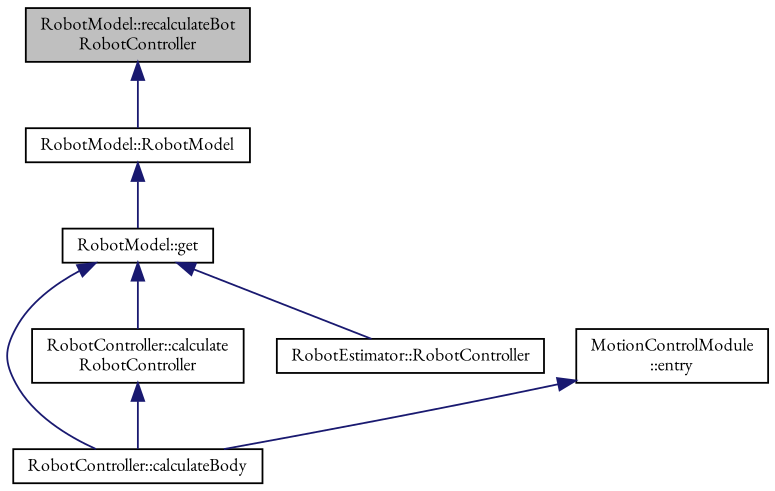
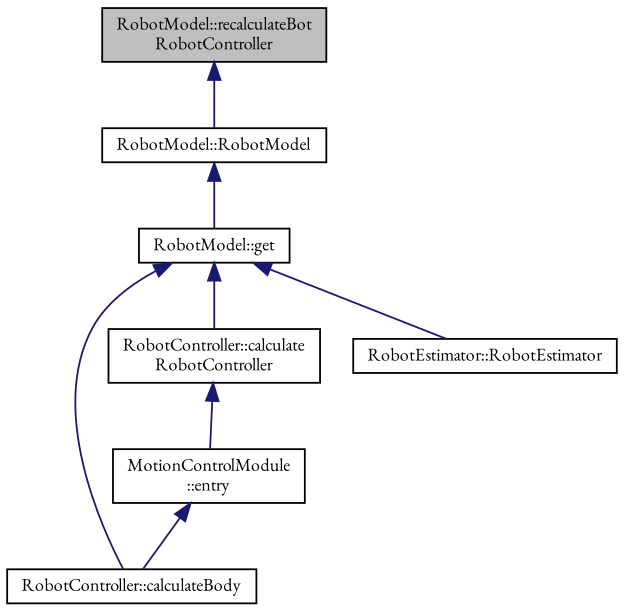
node "RobotEstimator::RobotController": label "RobotEstimator::RobotController" -> "RobotEstimator::RobotEstimator"
edge "RobotController::calculateBody" -> "RobotController::calculate RobotController": now "MotionControlModule ::entry" -> "RobotController::calculate RobotController"
